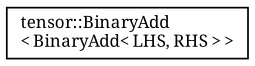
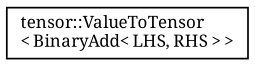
node "tensor::BinaryAdd < BinaryAdd< LHS, RHS > >": label "tensor::BinaryAdd < BinaryAdd< LHS, RHS > >" -> "tensor::ValueToTensor < BinaryAdd< LHS, RHS > >"
